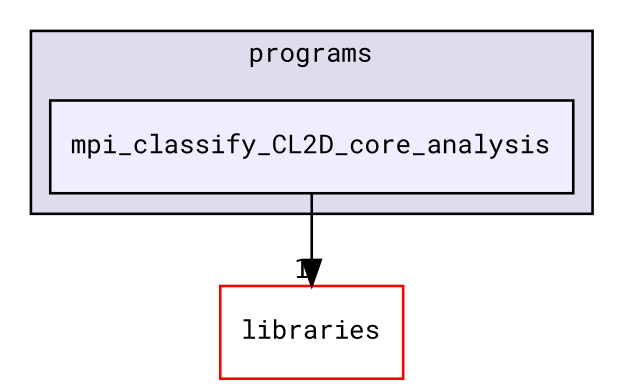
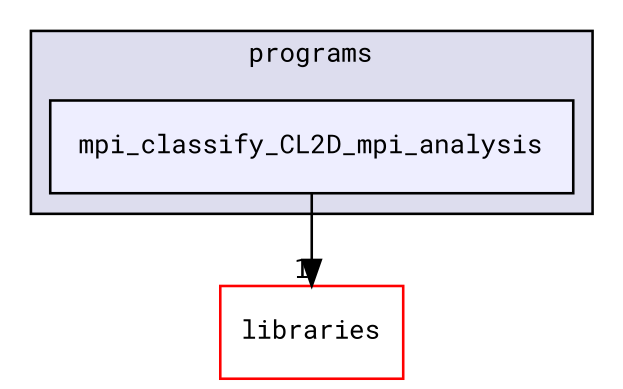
node "mpi_classify_CL2D_core_analysis": label "mpi_classify_CL2D_core_analysis" -> "mpi_classify_CL2D_mpi_analysis"
